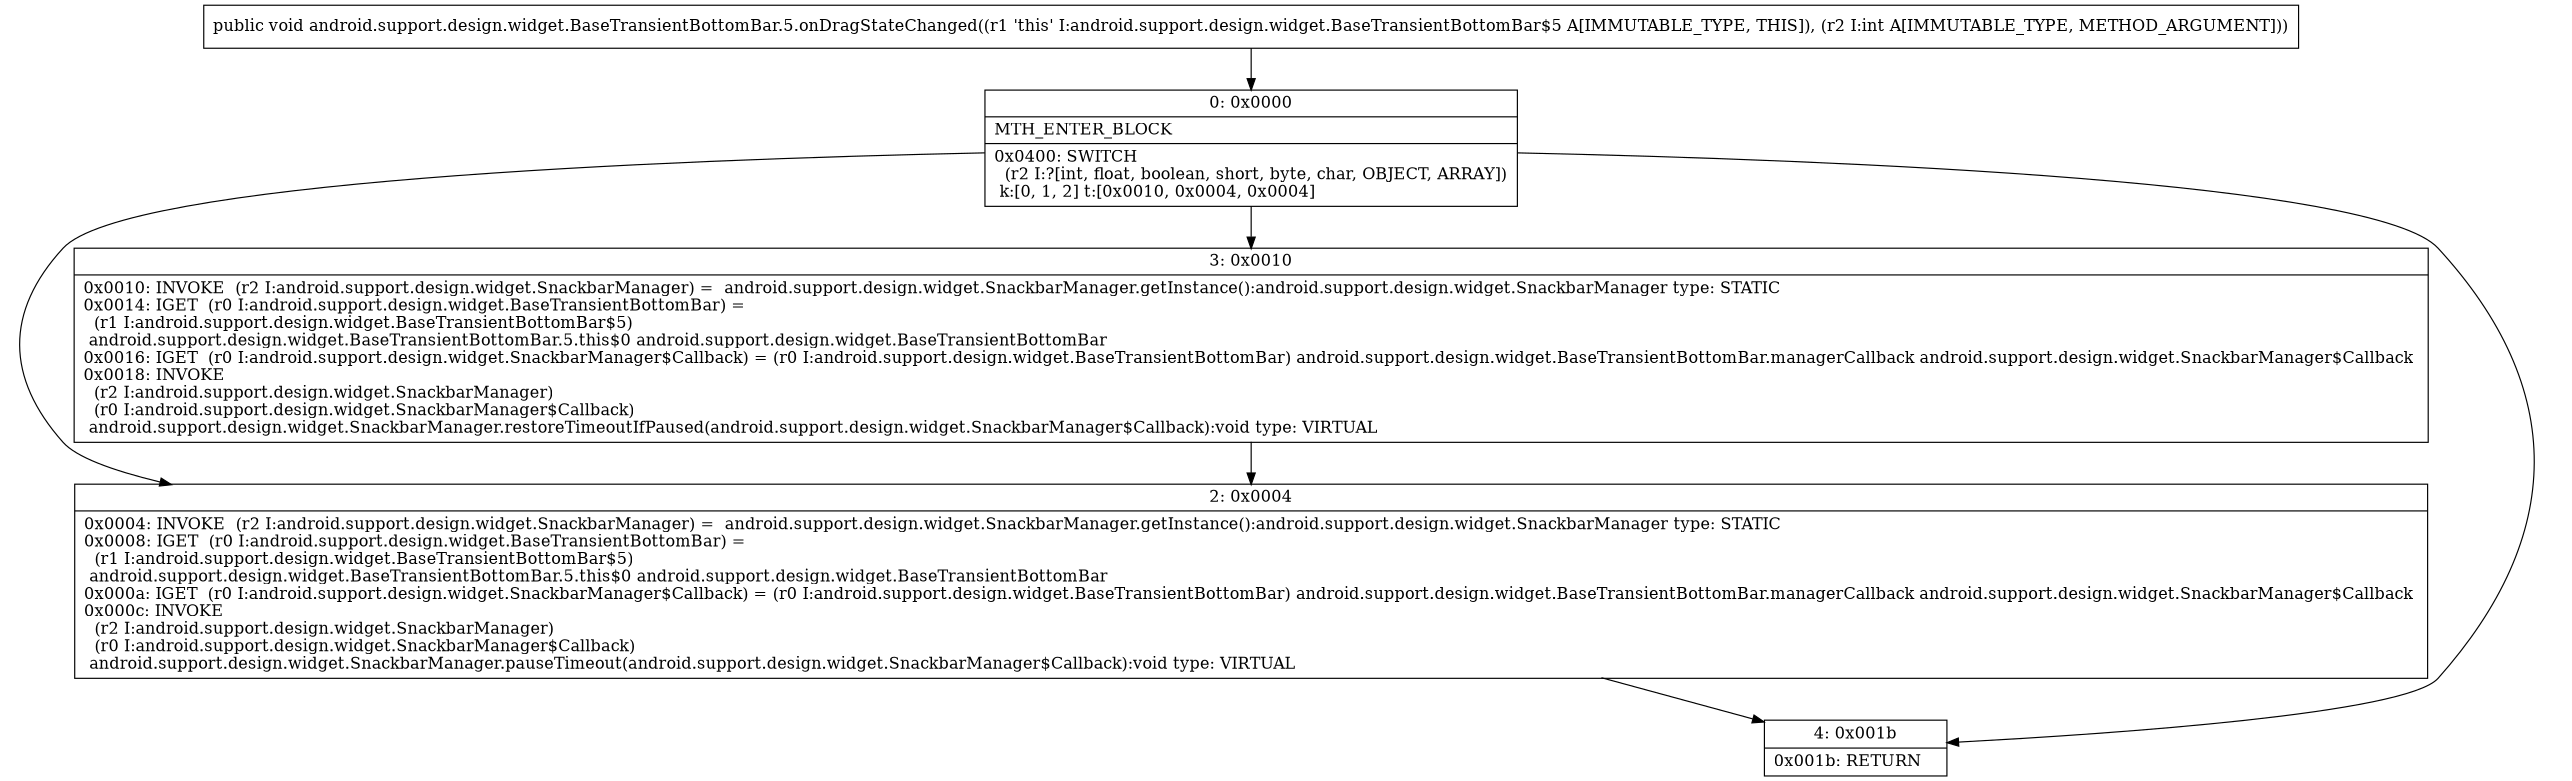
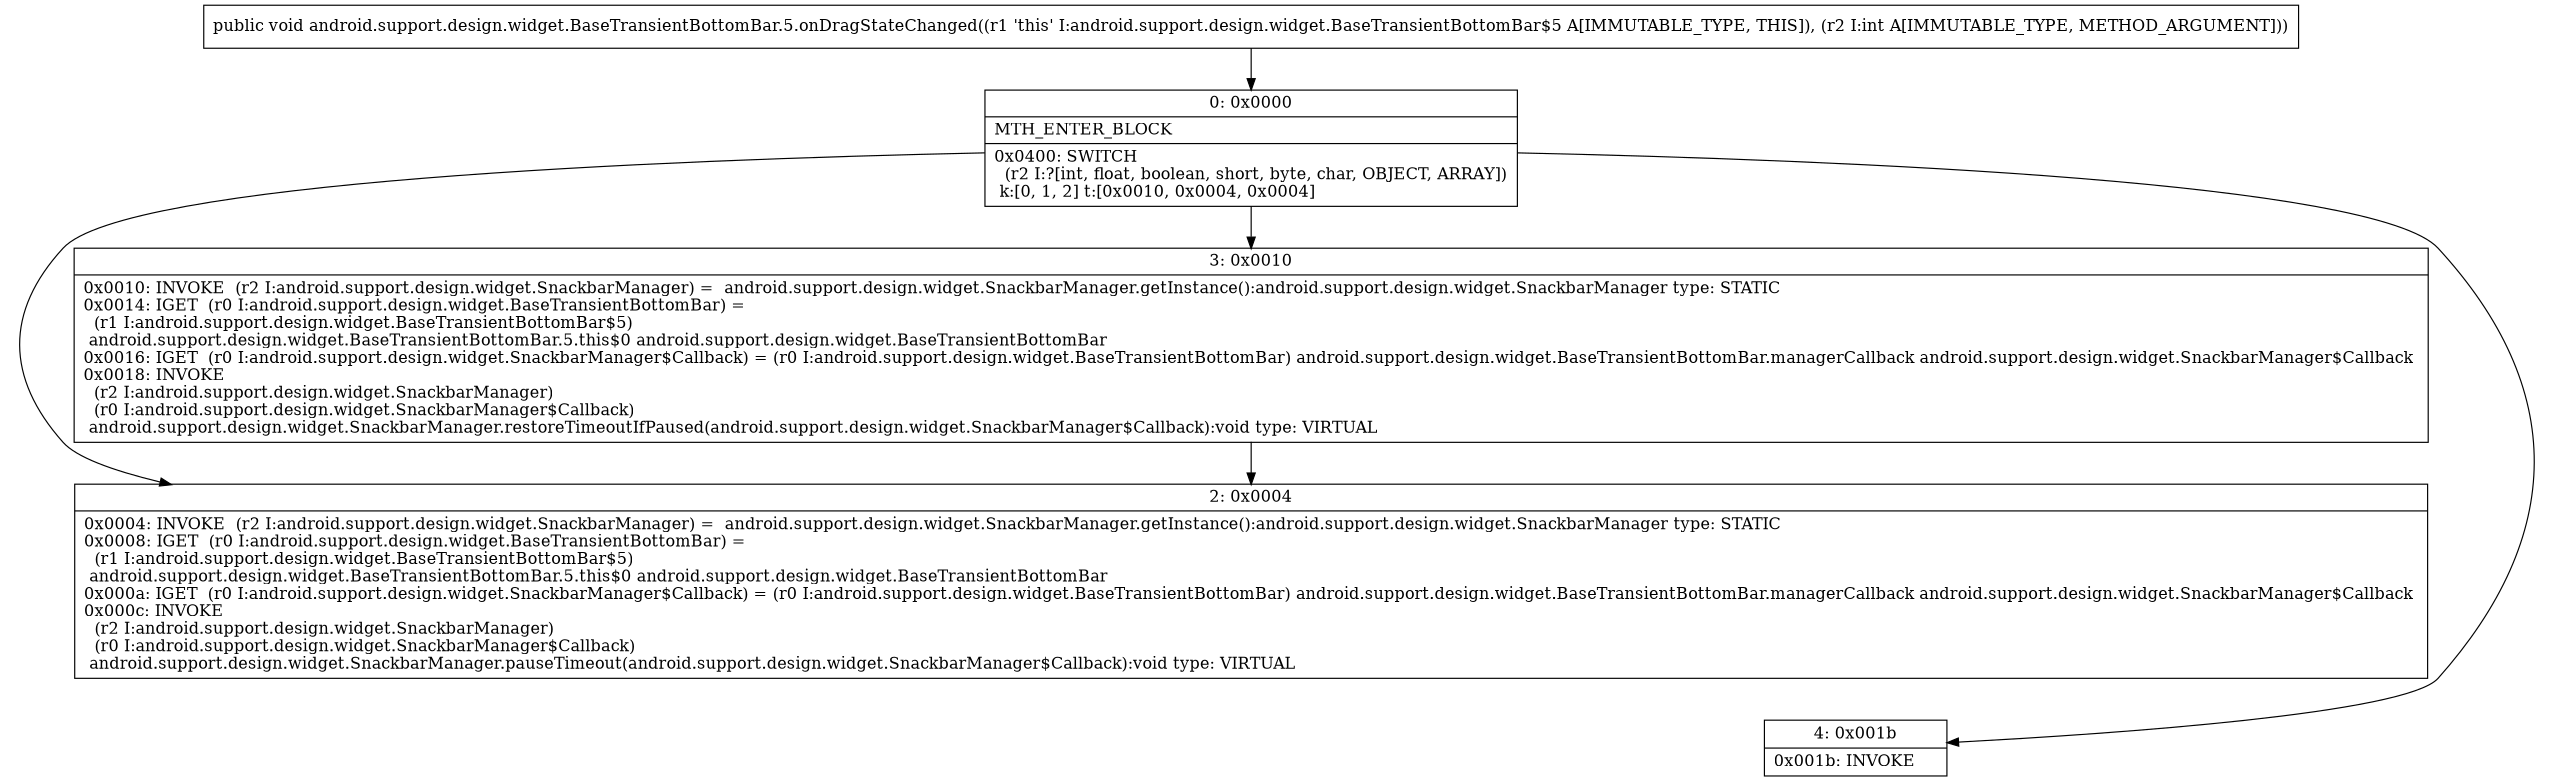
edge "2: 0x0004" -> "4: 0x001b": removed
node "4: 0x001b": text "0x001b: RETURN" -> "0x001b: INVOKE"
